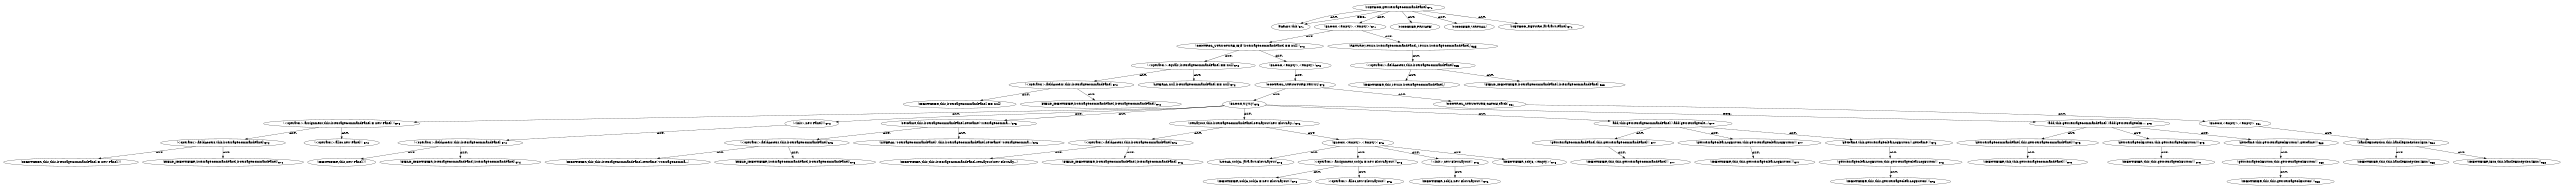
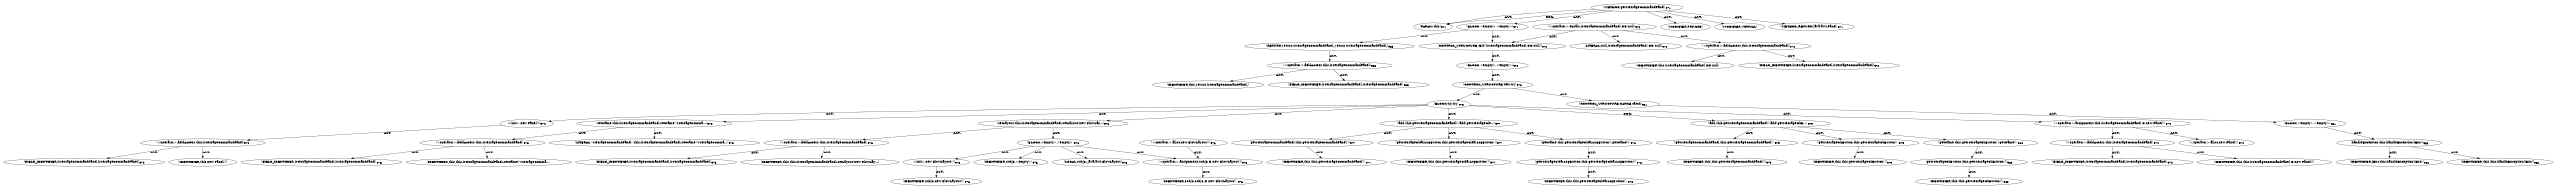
edge "(CONTROL_STRUCTURE,IF,if (iMessageCommandPanel == null))" -> "(<operator>.equals,iMessageCommandPanel == null)": reversed
edge "(<operator>.assignment,$obj6 = new FlowLayout())" -> "(<operator>.alloc,new FlowLayout())": reversed
